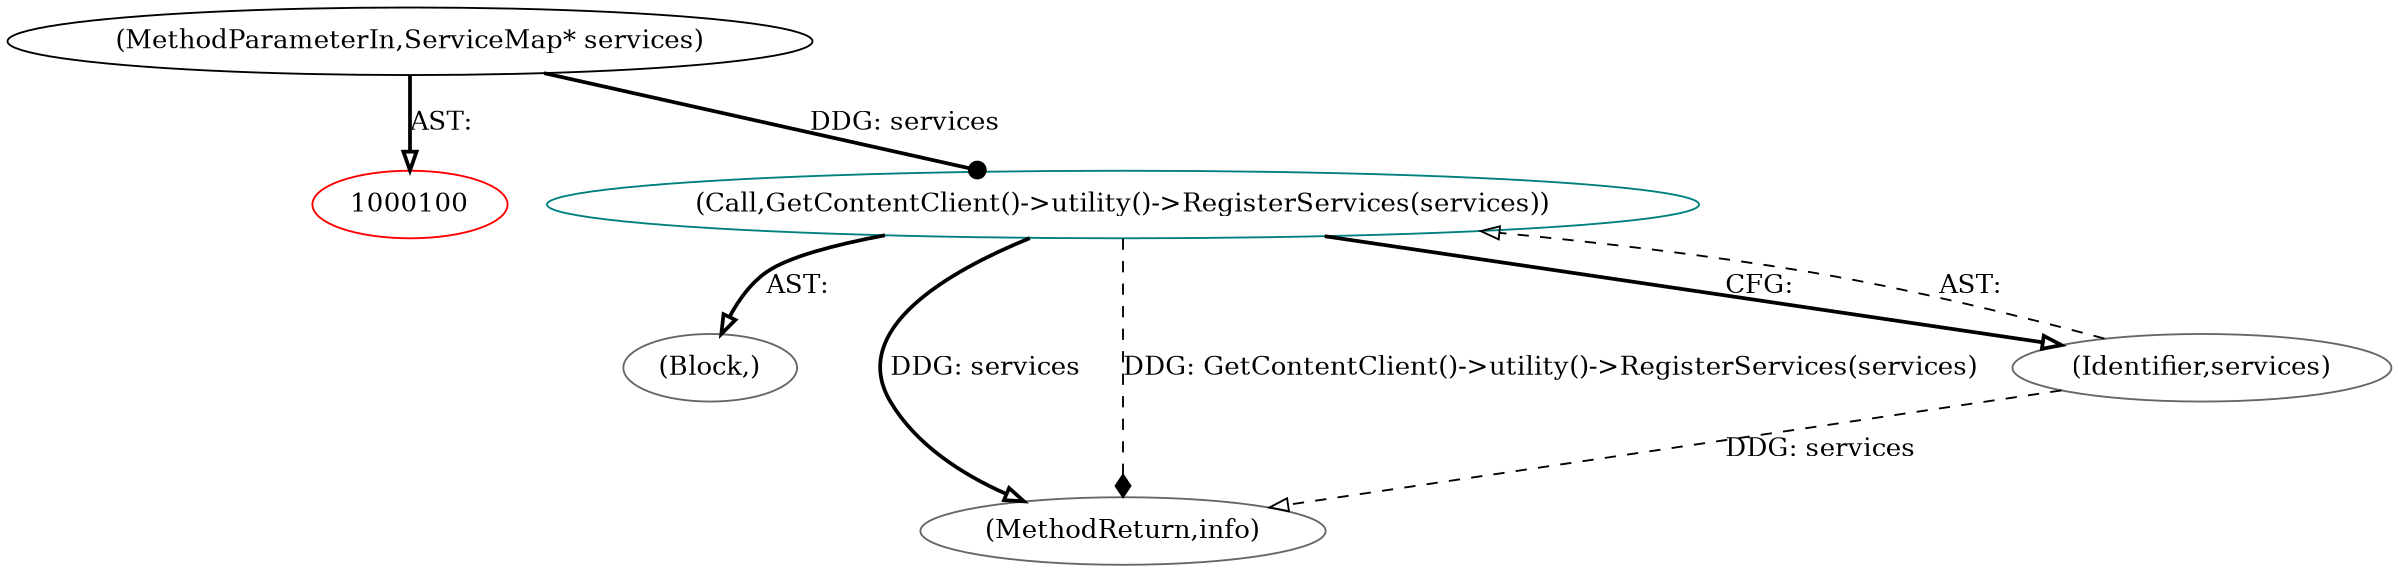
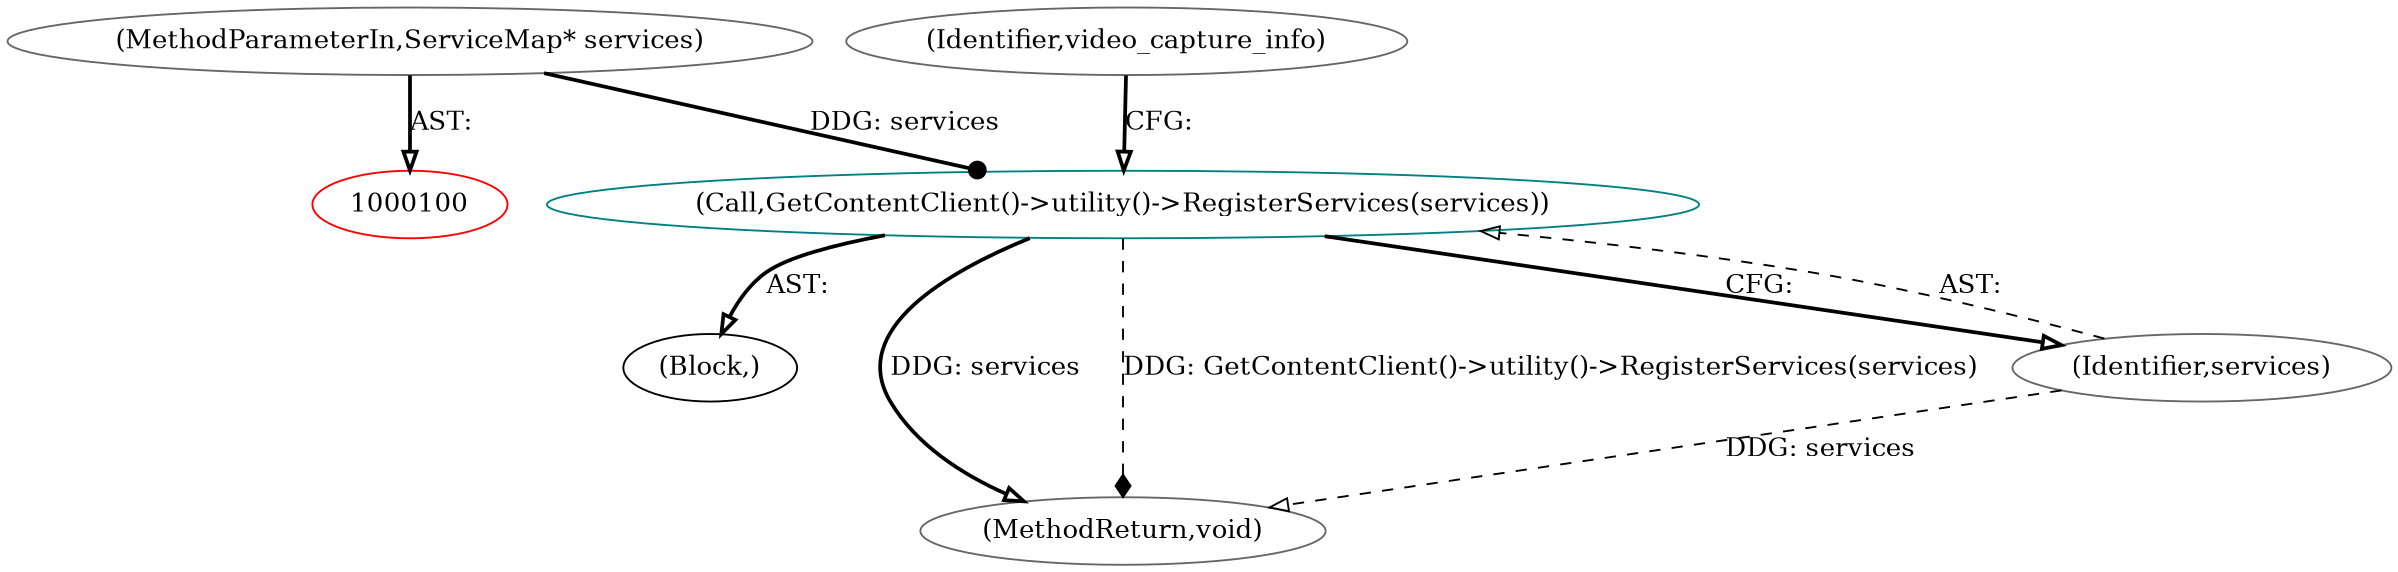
node "(MethodParameterIn,ServiceMap* services)": color black -> gray40
node "(Identifier,video_capture_info)": added
node "(Block,)": color gray40 -> black
node "(MethodReturn,info)": label "(MethodReturn,info)" -> "(MethodReturn,void)"
